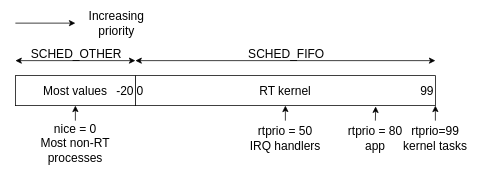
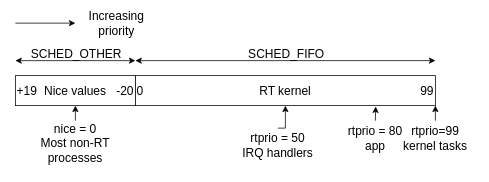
node "+19": added
node "Most values": label "Most values" -> "Nice values"
node "rtprio = 50 IRQ handlers": moved (285, 137) -> (278, 145)
